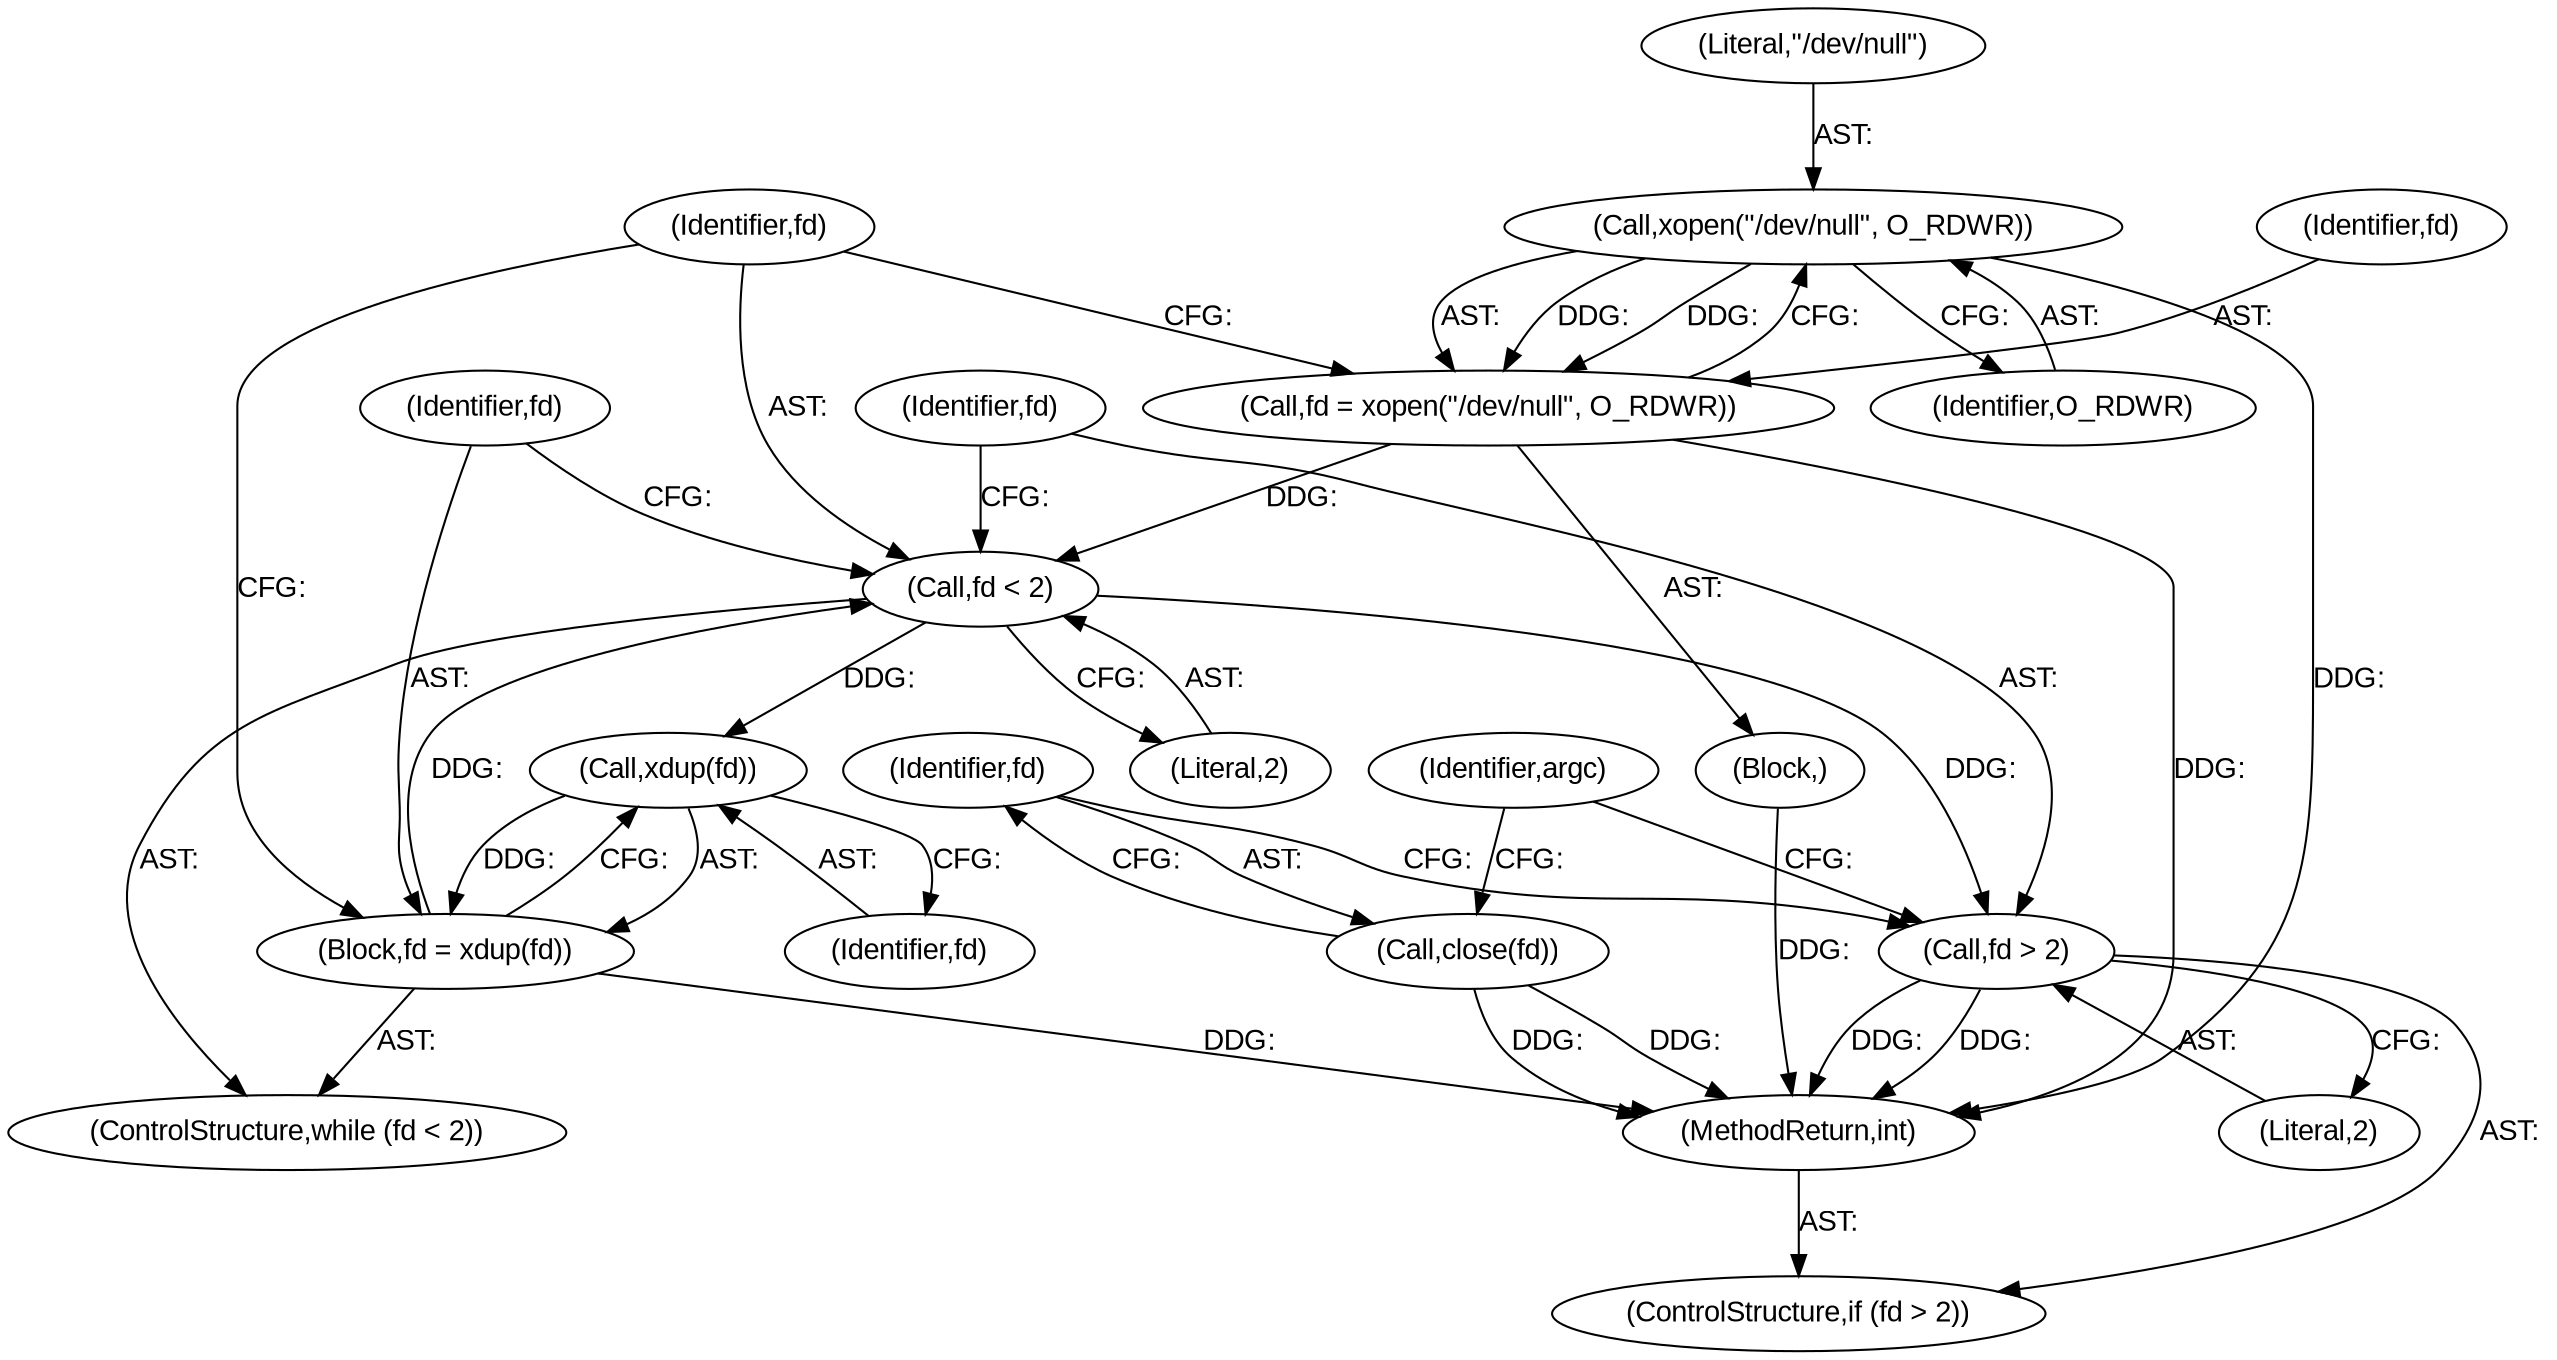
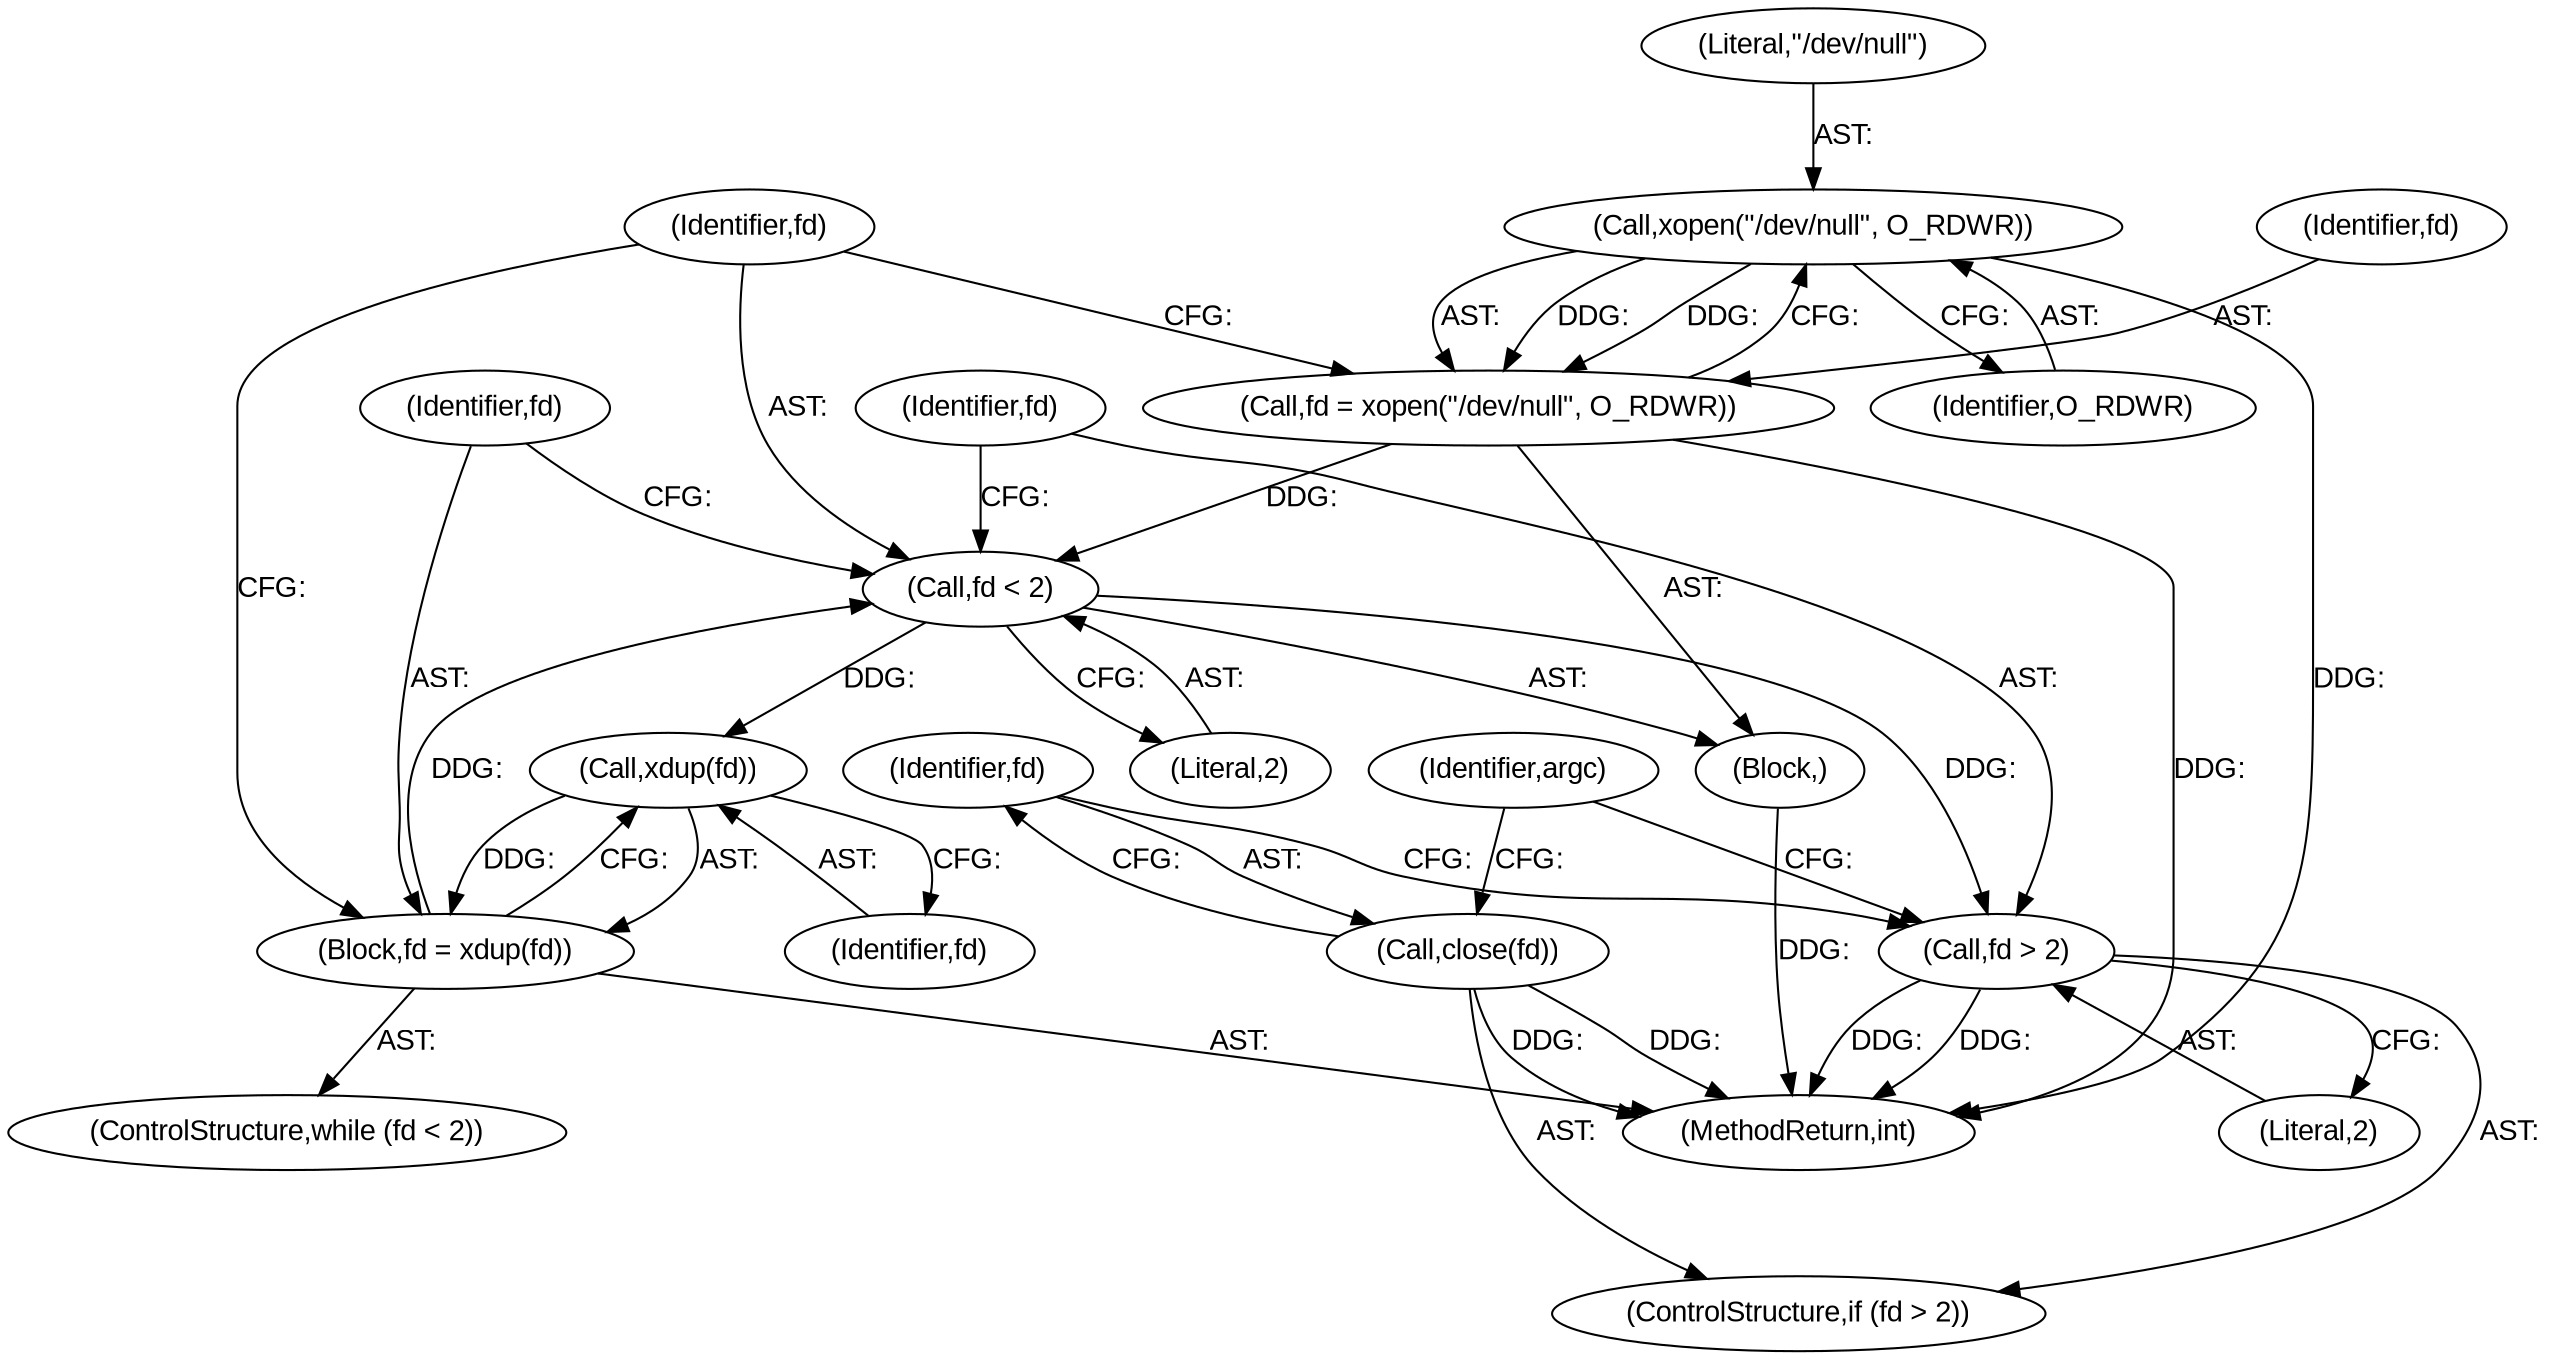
edge "(Call,fd < 2)" -> "(ControlStructure,while (fd < 2))": now "(Call,fd < 2)" -> "(Block,)"
edge "(Block,fd = xdup(fd))" -> "(MethodReturn,int)": label "DDG: " -> "AST: "
edge "(MethodReturn,int)" -> "(ControlStructure,if (fd > 2))": now "(Call,close(fd))" -> "(ControlStructure,if (fd > 2))"
